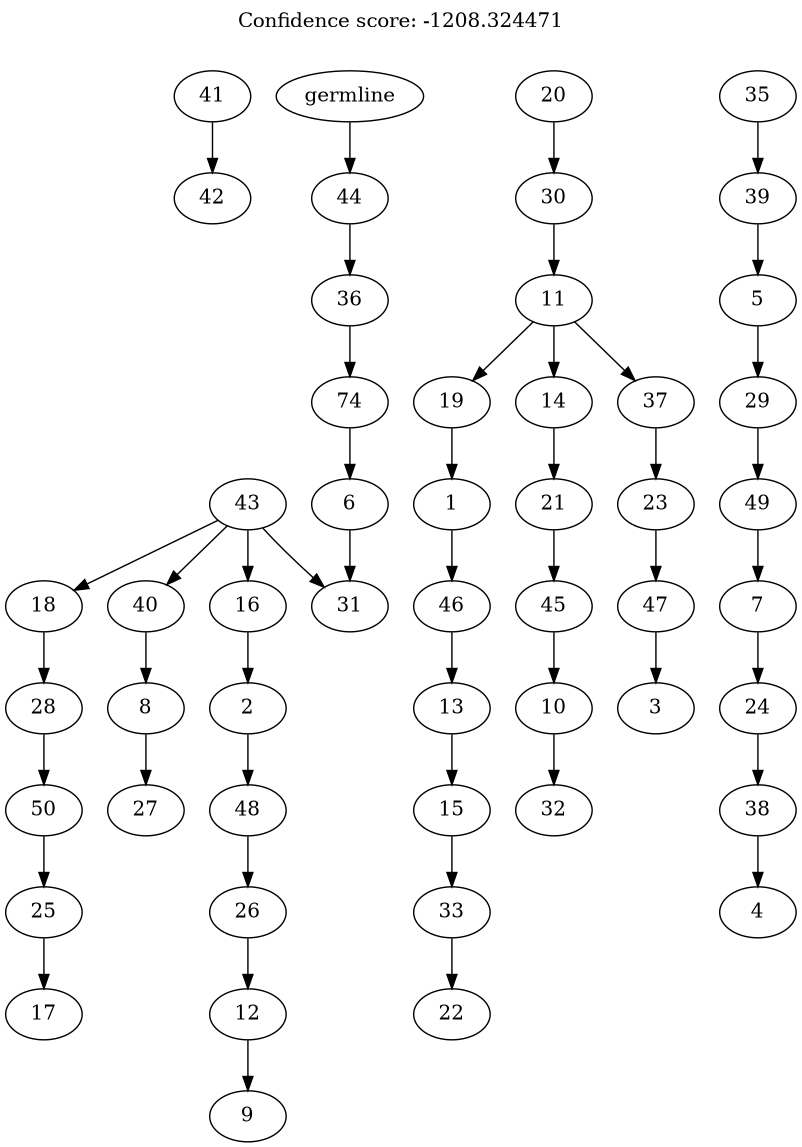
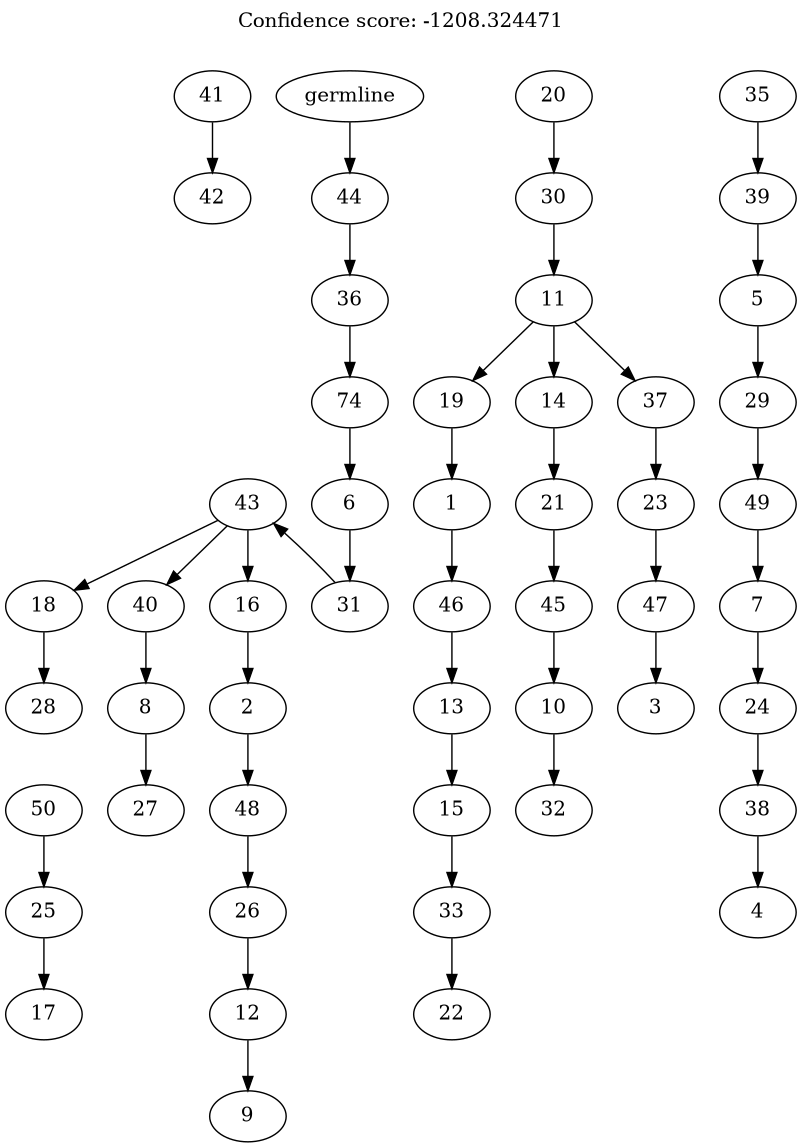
edge "43" -> "31": reversed
edge "28" -> "50": removed
